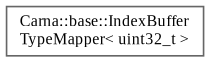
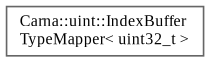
node "Carna::base::IndexBuffer TypeMapper< uint32_t >": label "Carna::base::IndexBuffer TypeMapper< uint32_t >" -> "Carna::uint::IndexBuffer TypeMapper< uint32_t >"
